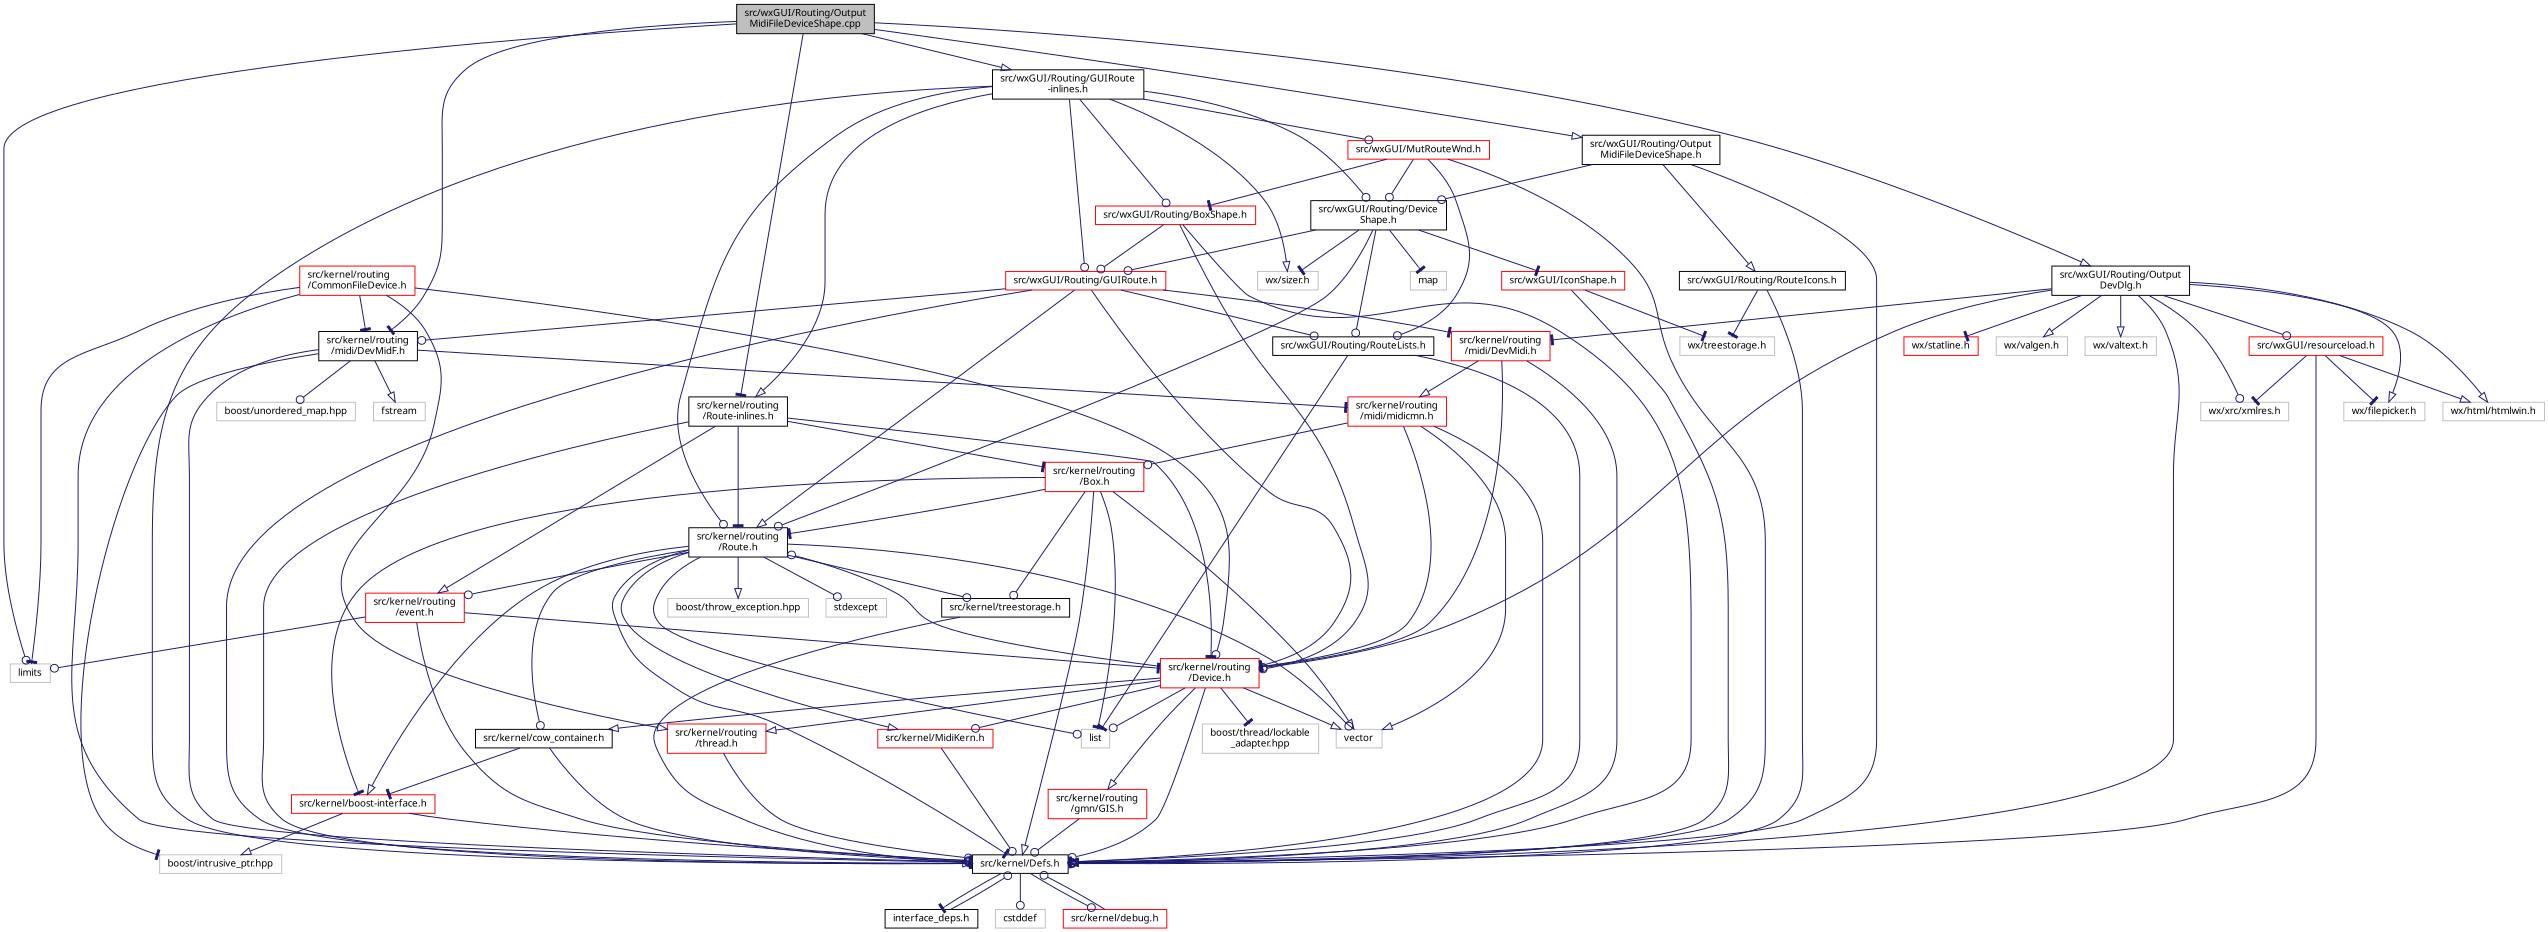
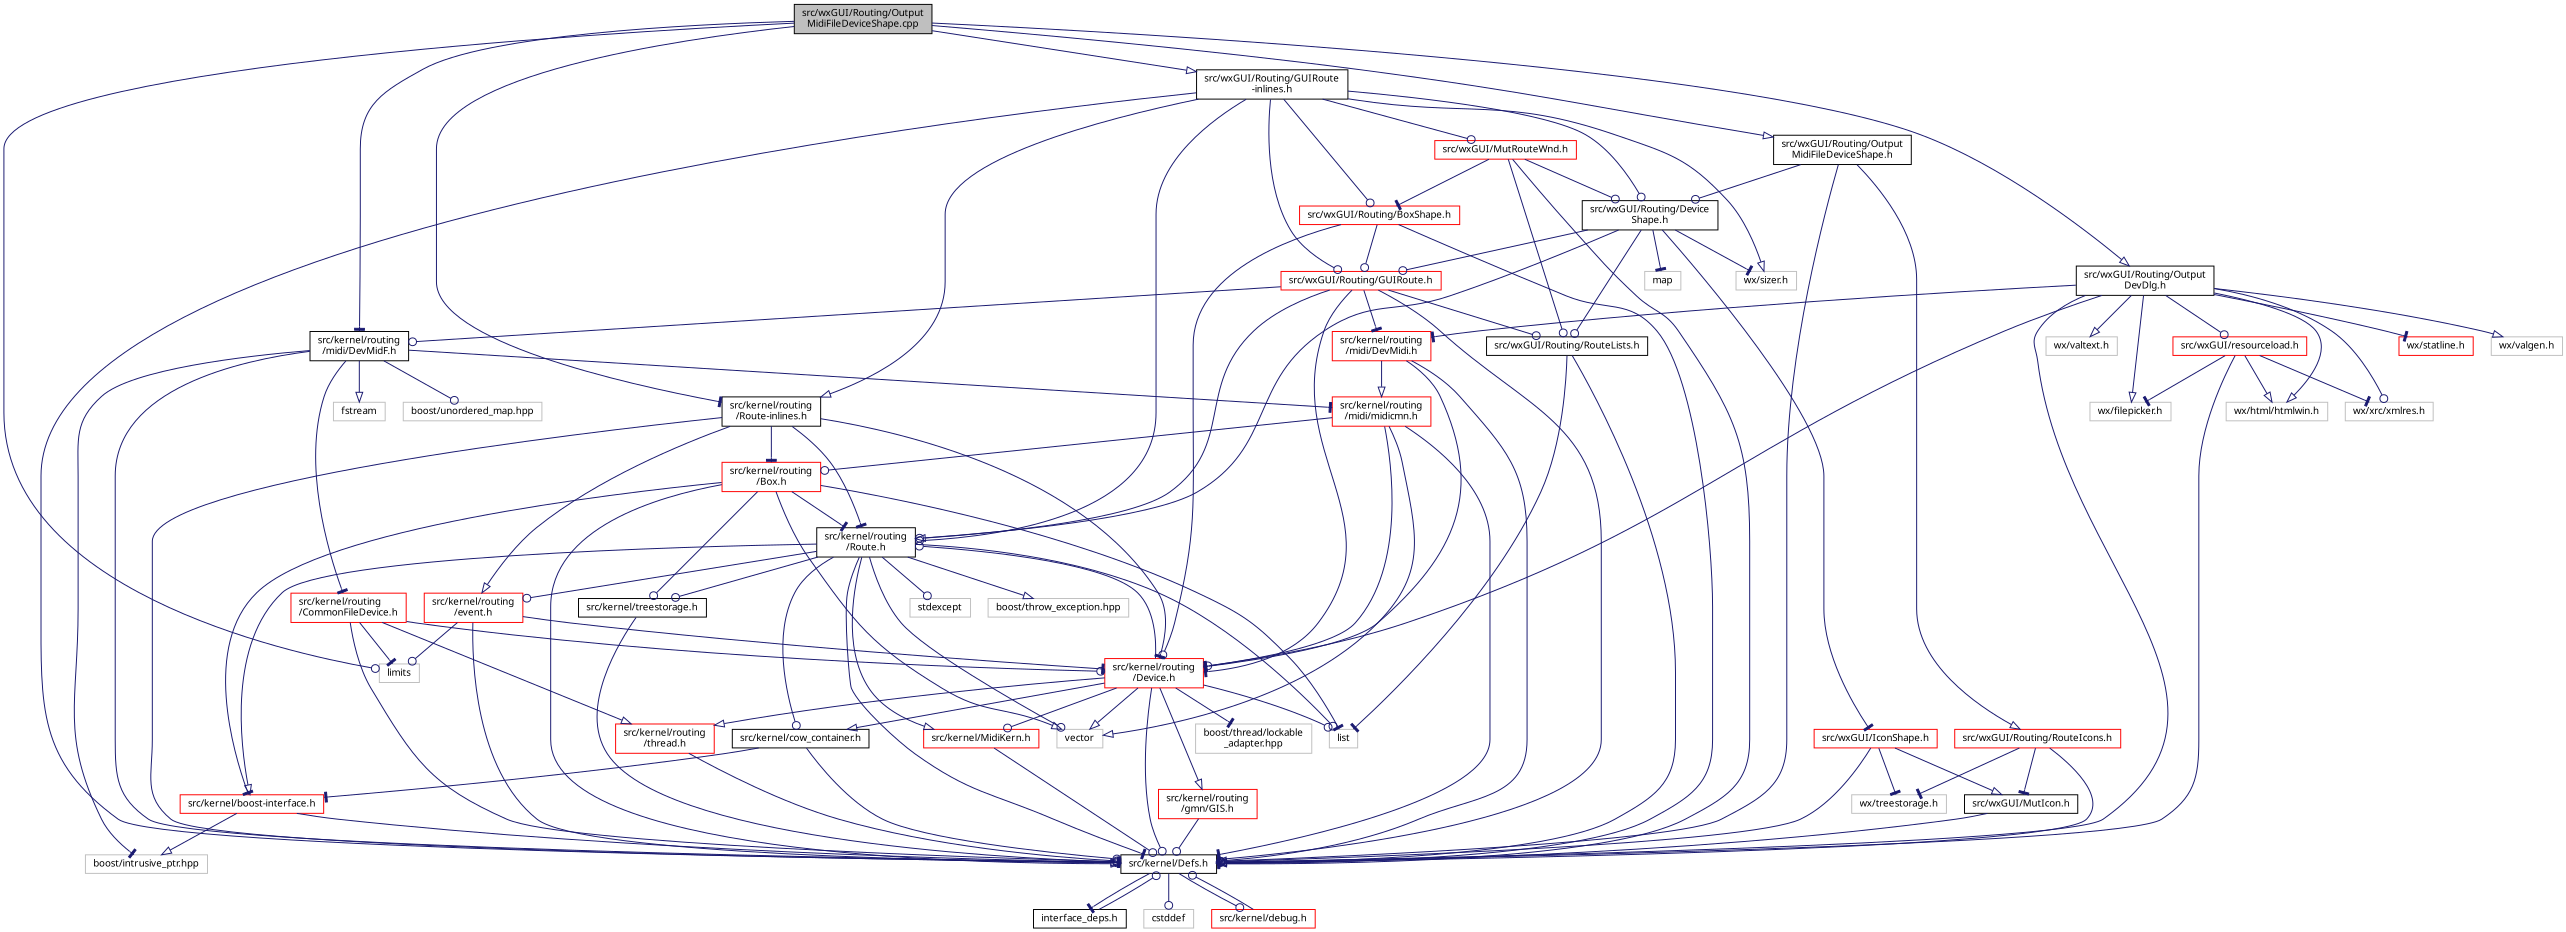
node "src/wxGUI/Routing/RouteIcons.h": color black -> red
edge "src/kernel/routing /CommonFileDevice.h" -> "src/kernel/routing /midi/DevMidF.h": reversed
node "src/wxGUI/MutIcon.h": added
